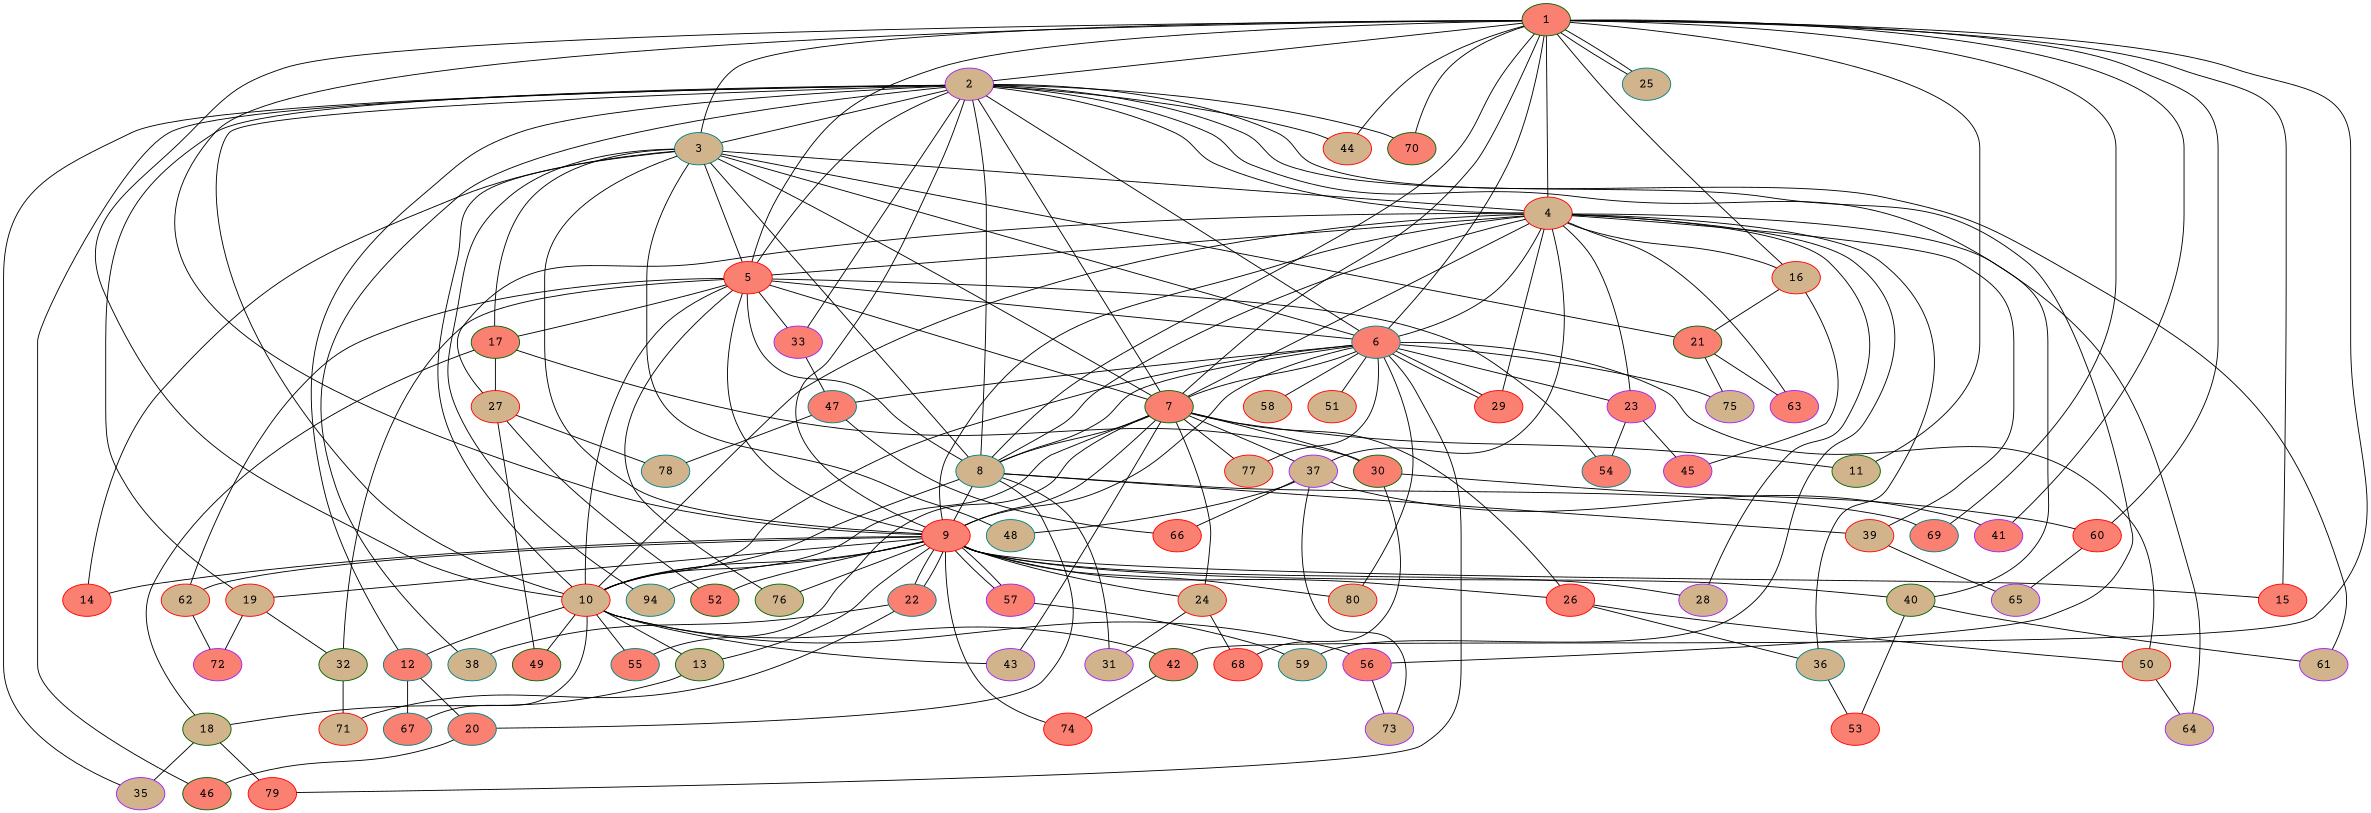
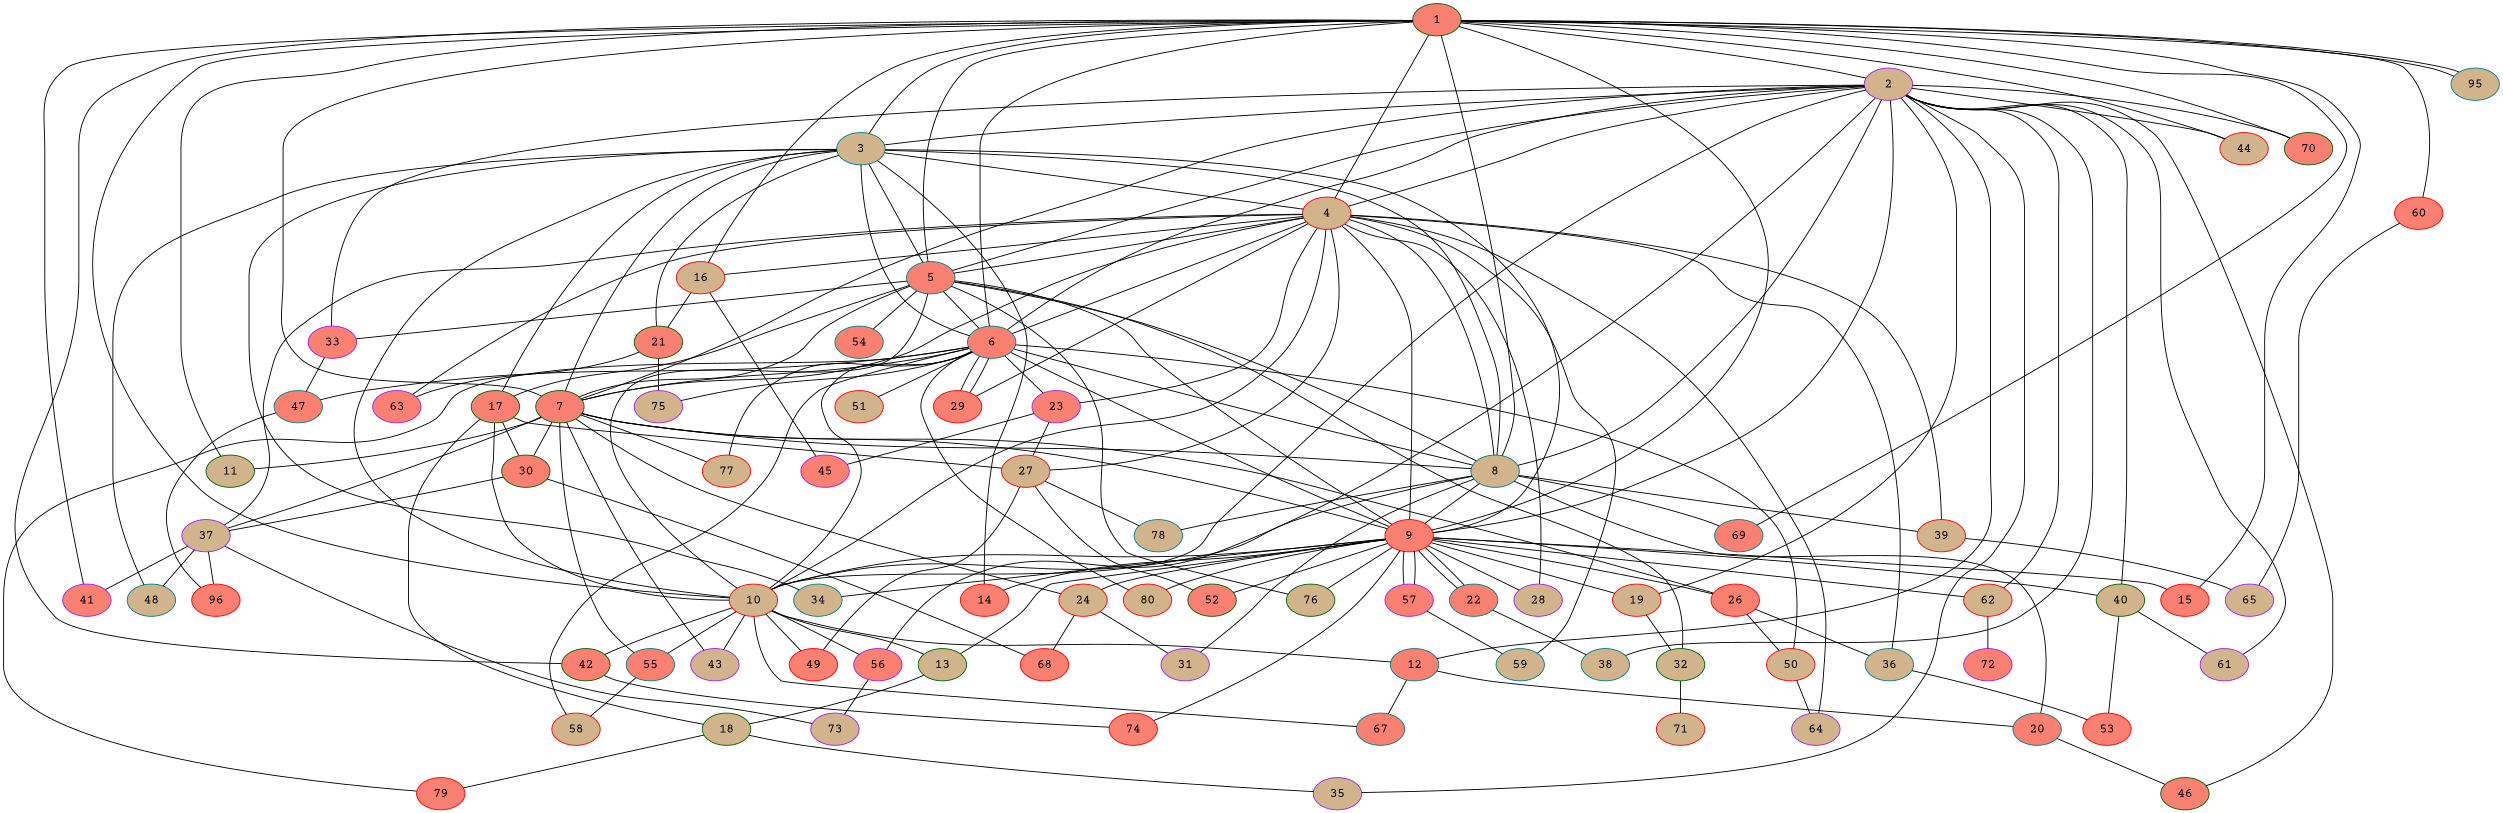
node "25": label "25" -> "95"
node "5": color red -> teal
edge "5" -- "62": now "2" -- "62"
edge "47" -- "78": now "8" -- "78"
edge "23" -- "54": now "23" -- "27"
edge "30" -- "60": now "30" -- "37"
edge "7" -- "10": now "17" -- "10"
node "66": label "66" -> "96"
node "94": label "94" -> "34"
edge "19" -- "72": removed
node "49": color darkgreen -> red
edge "55" -- "58": added
edge "22" -- "71": removed
